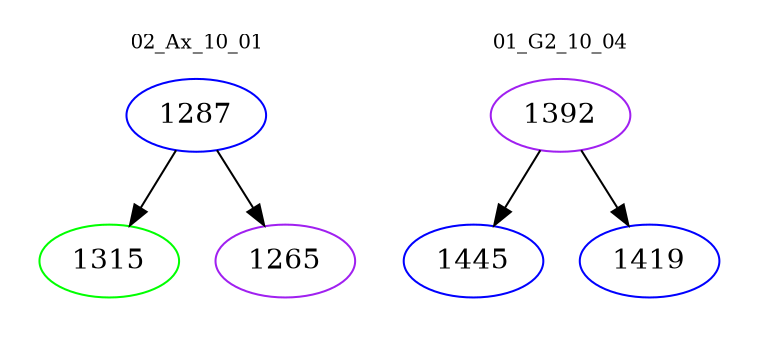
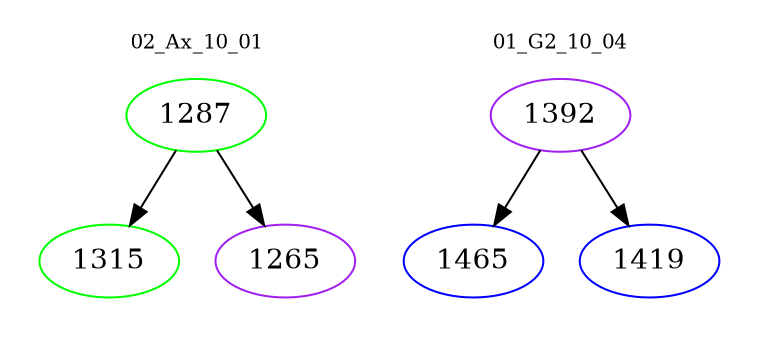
node "1287": color blue -> green
node "1445": label "1445" -> "1465"
